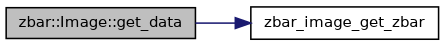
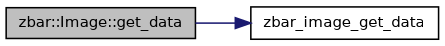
node "zbar_image_get_zbar": label "zbar_image_get_zbar" -> "zbar_image_get_data"
